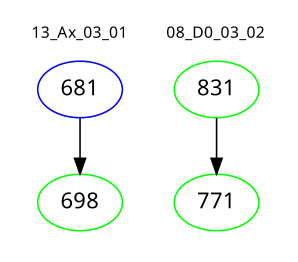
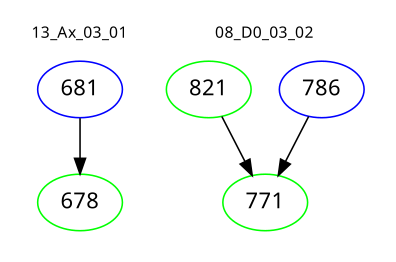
node "831": label "831" -> "821"
node "786": added
node "698": label "698" -> "678"
